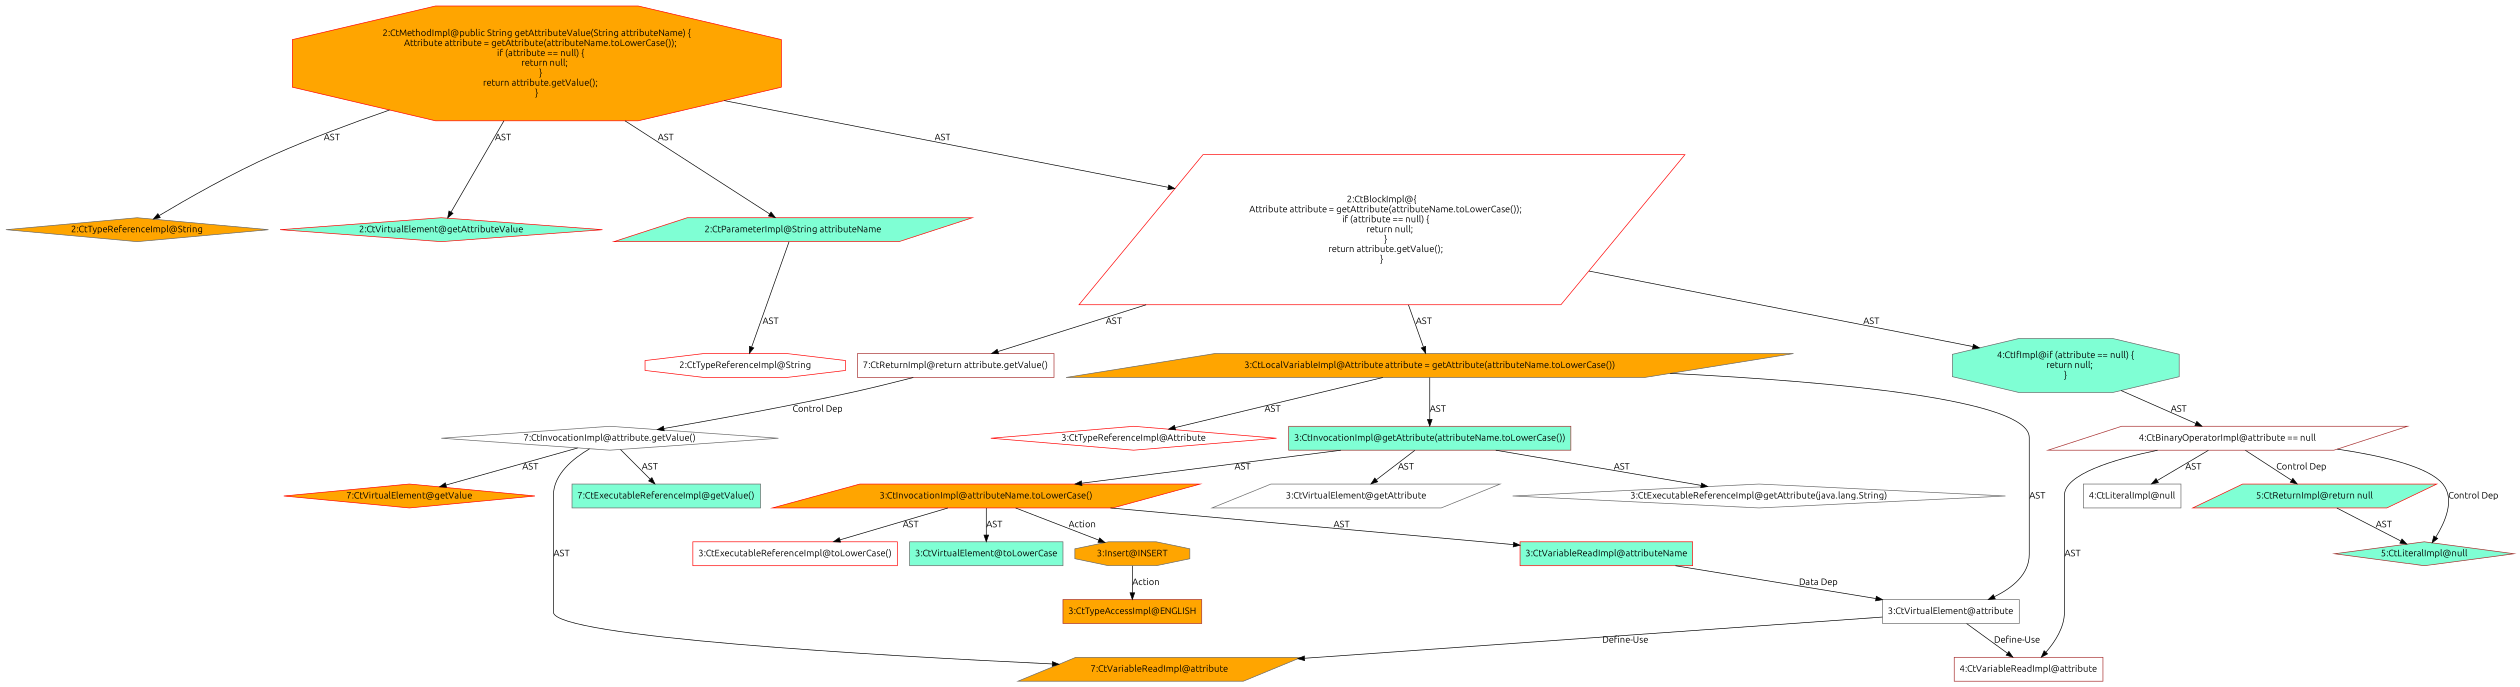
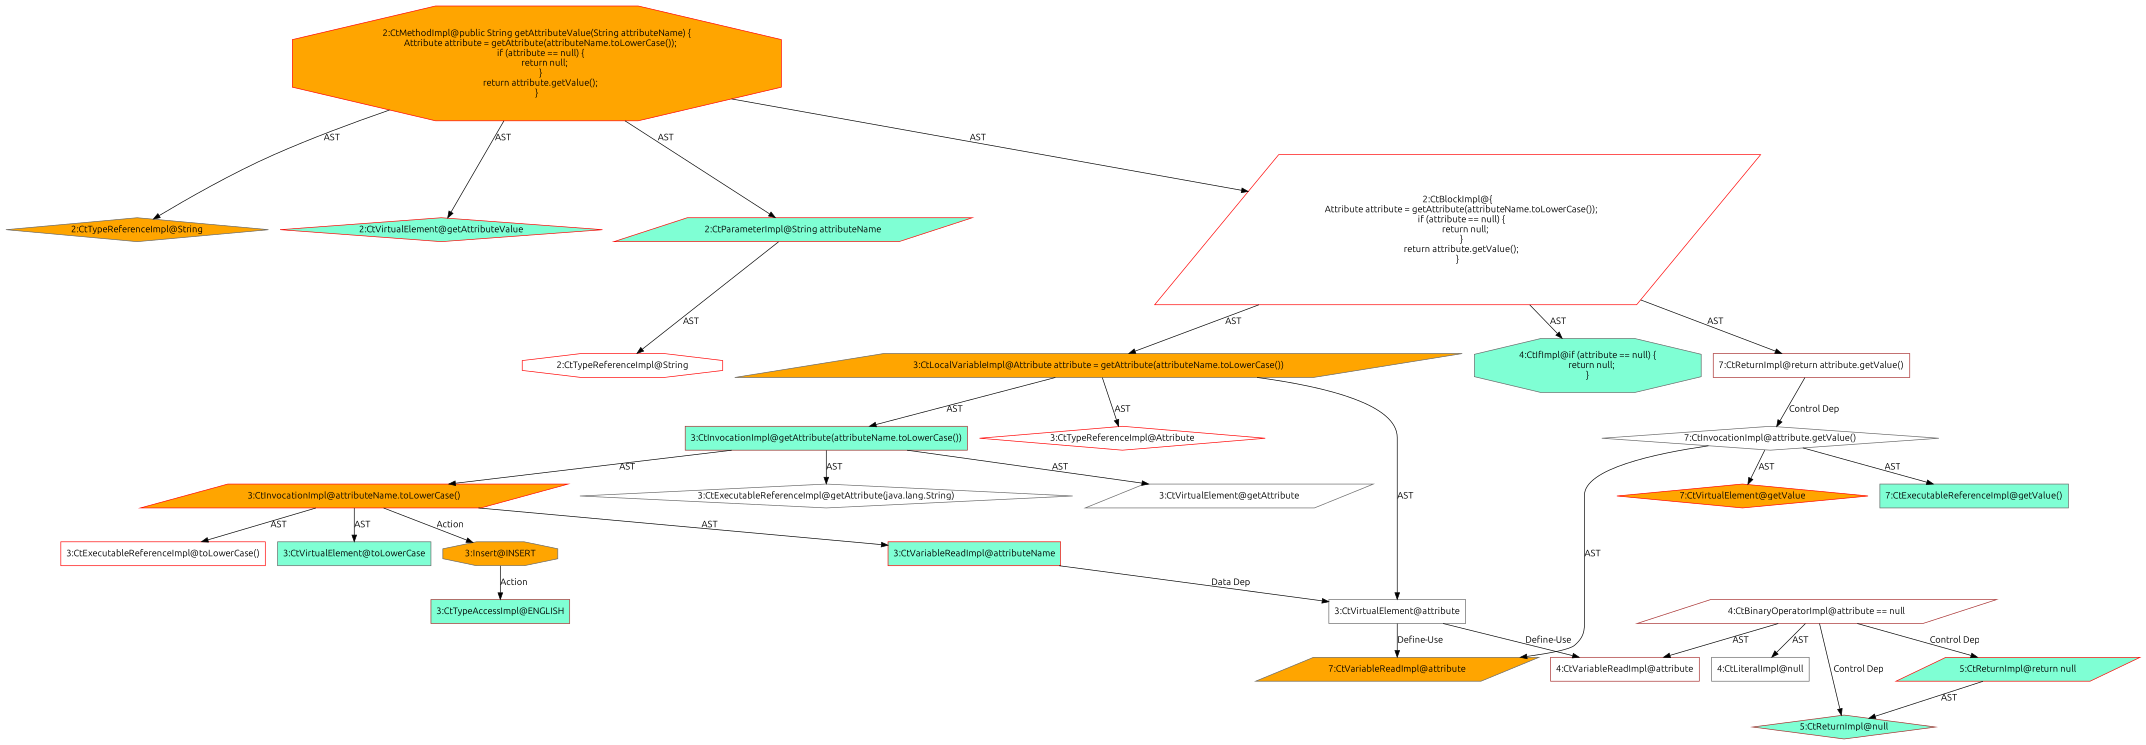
edge "4:CtIfImpl@if (attribute == null) { return null; }" -> "4:CtBinaryOperatorImpl@attribute == null": removed, label "AST"
node "5:CtLiteralImpl@null": label "5:CtLiteralImpl@null" -> "5:CtReturnImpl@null"
node "3:CtTypeAccessImpl@ENGLISH": fillcolor orange -> aquamarine
